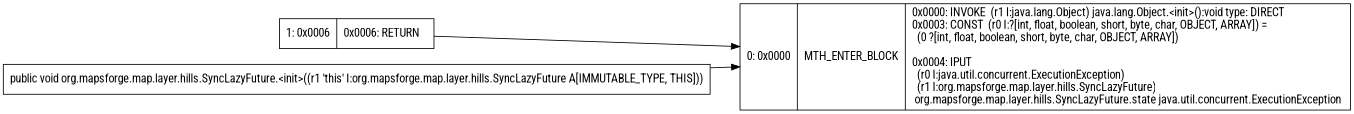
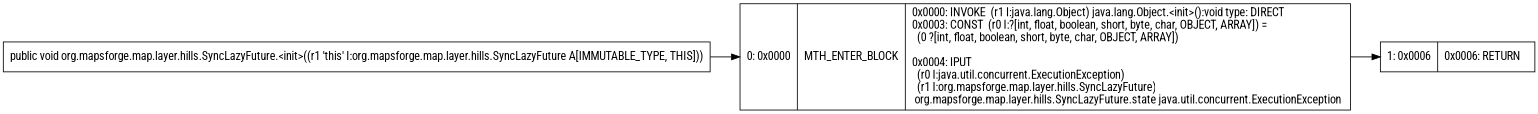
edge "1: 0x0006" -> "0: 0x0000": reversed
